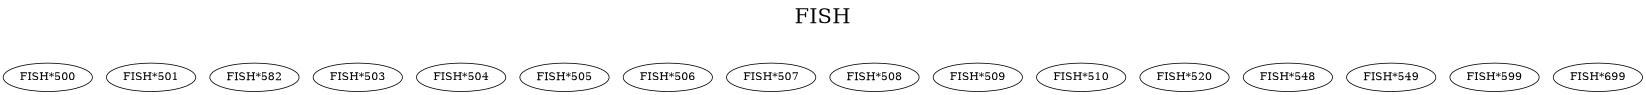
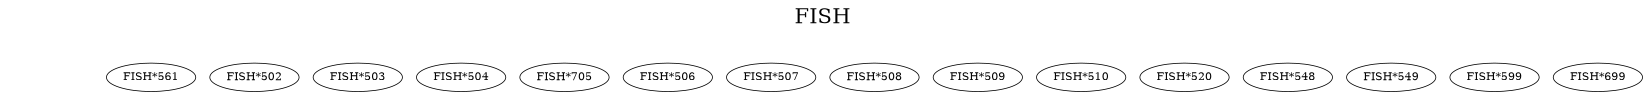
node "FISH*500": removed
node "FISH*501": label "FISH*501" -> "FISH*561"
node "FISH*582": label "FISH*582" -> "FISH*502"
node "FISH*505": label "FISH*505" -> "FISH*705"
